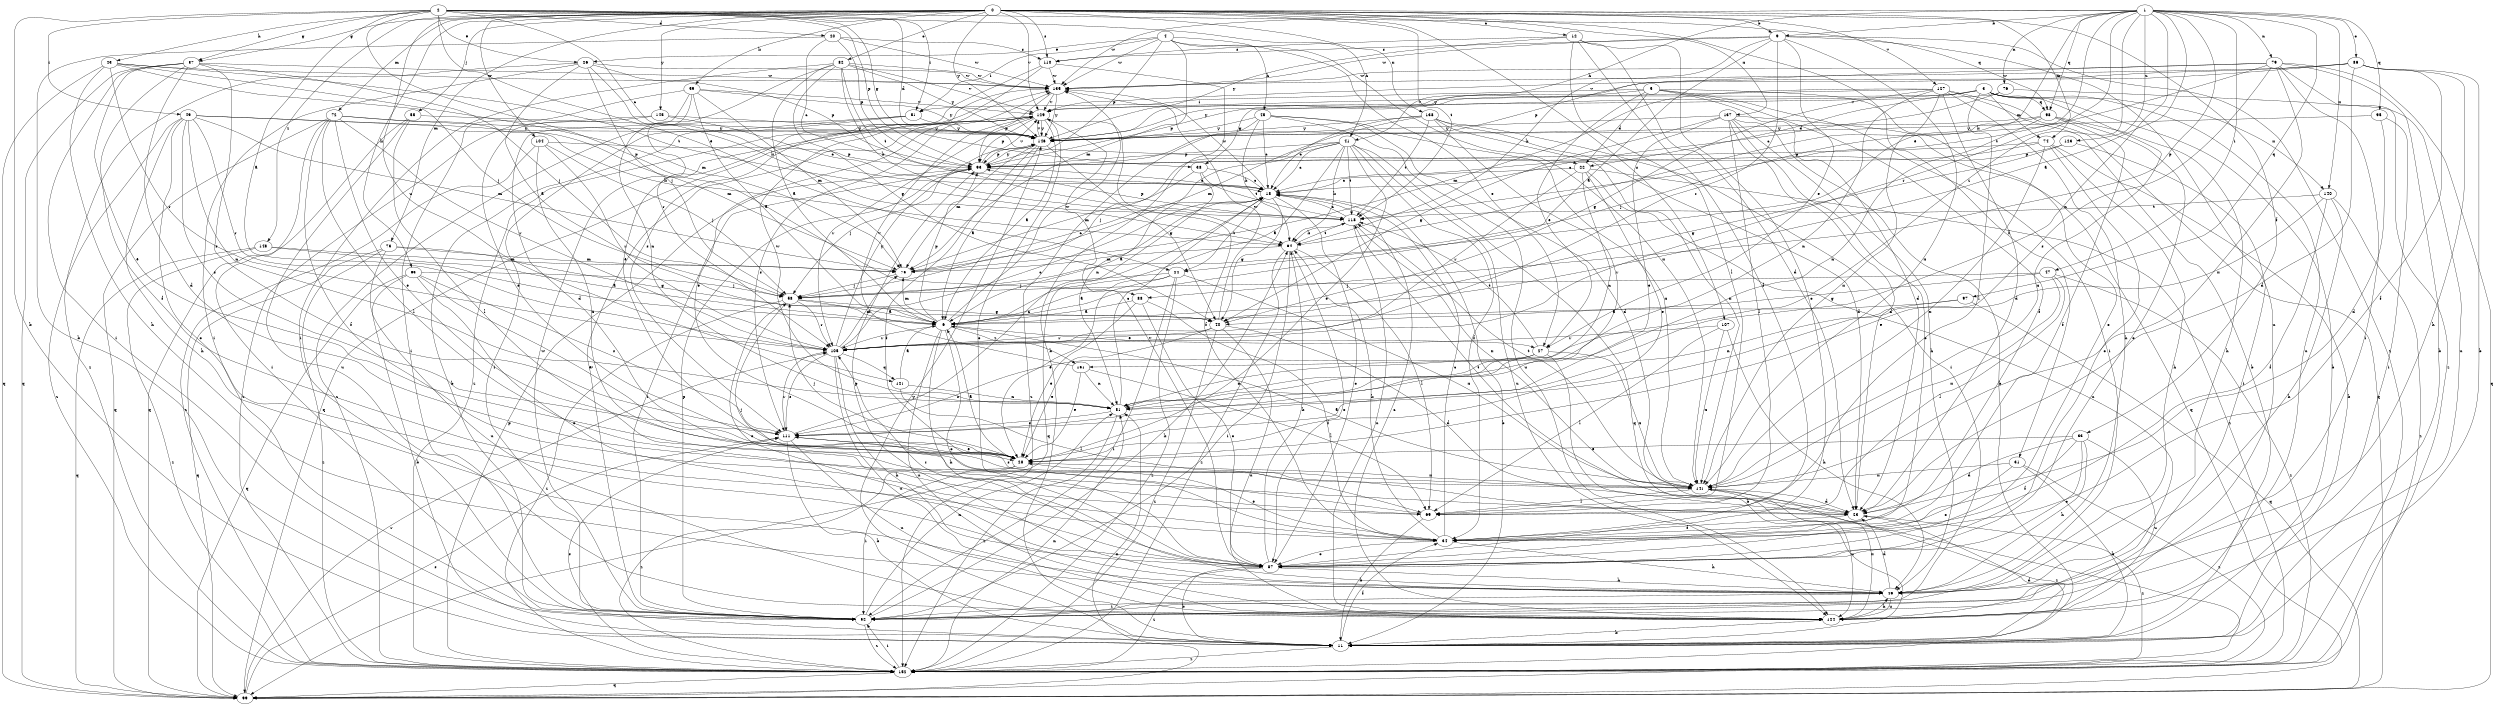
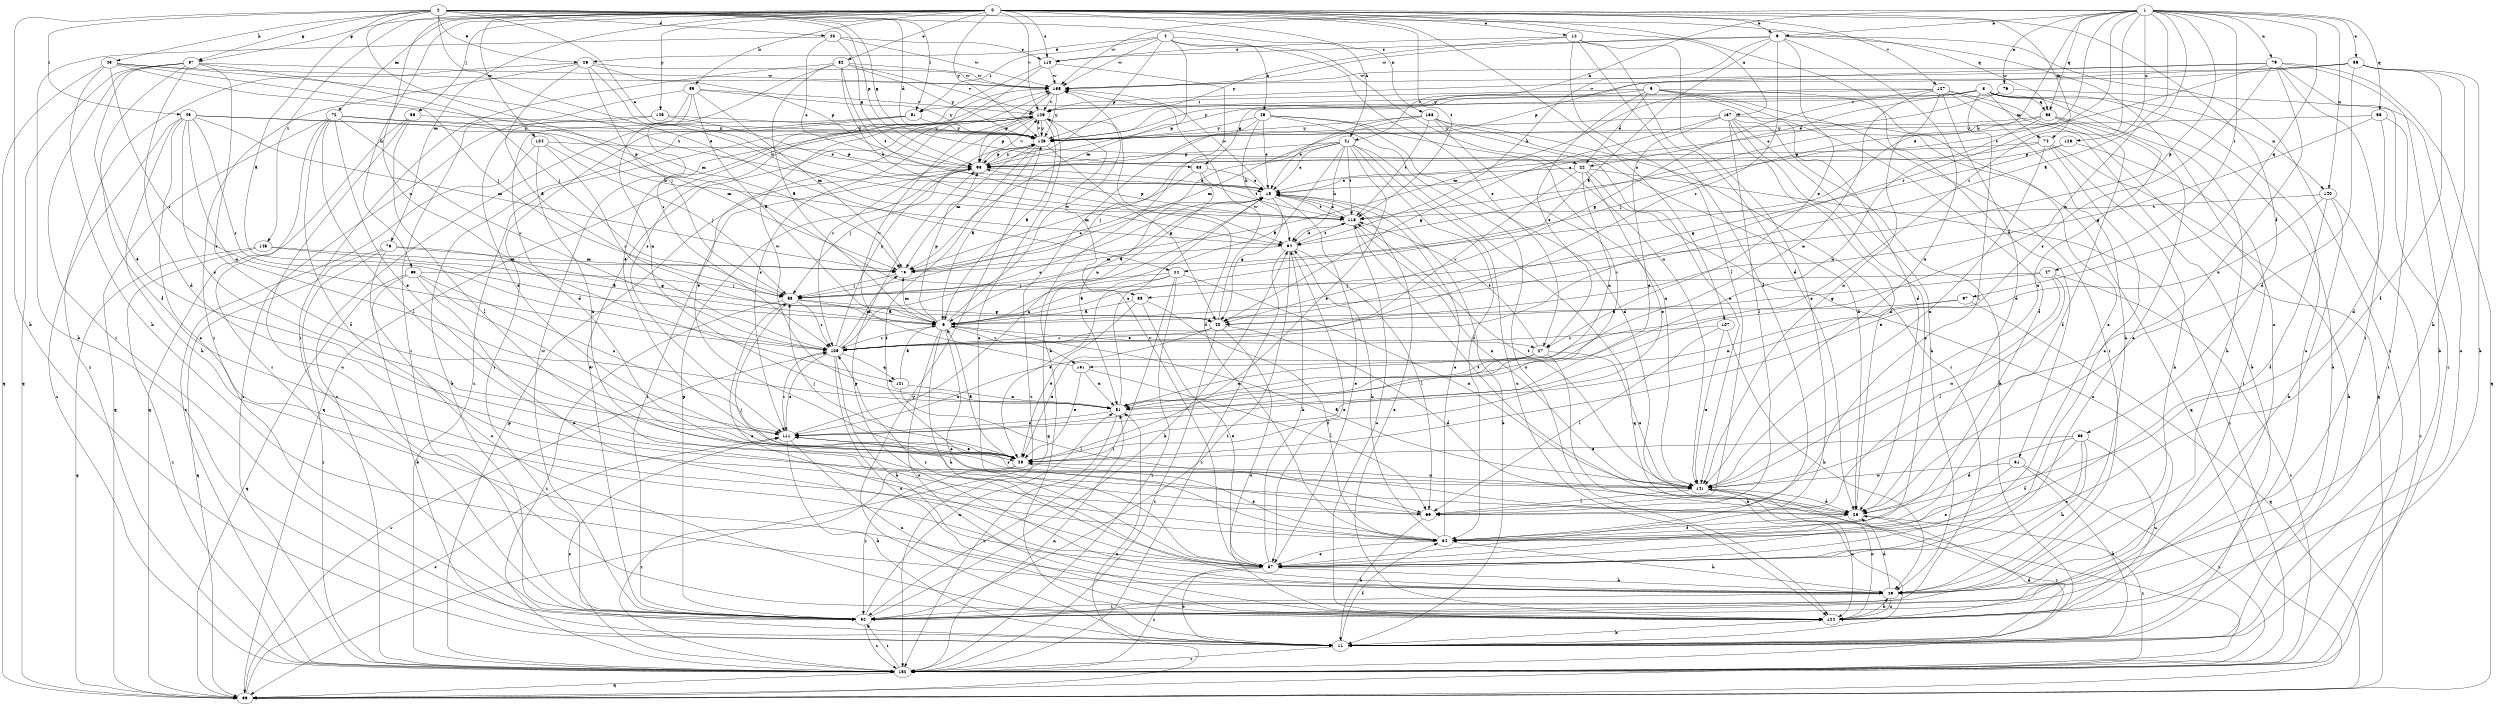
edge "82" -> "40": now "95" -> "40"
edge "18" -> "24": now "18" -> "118"
